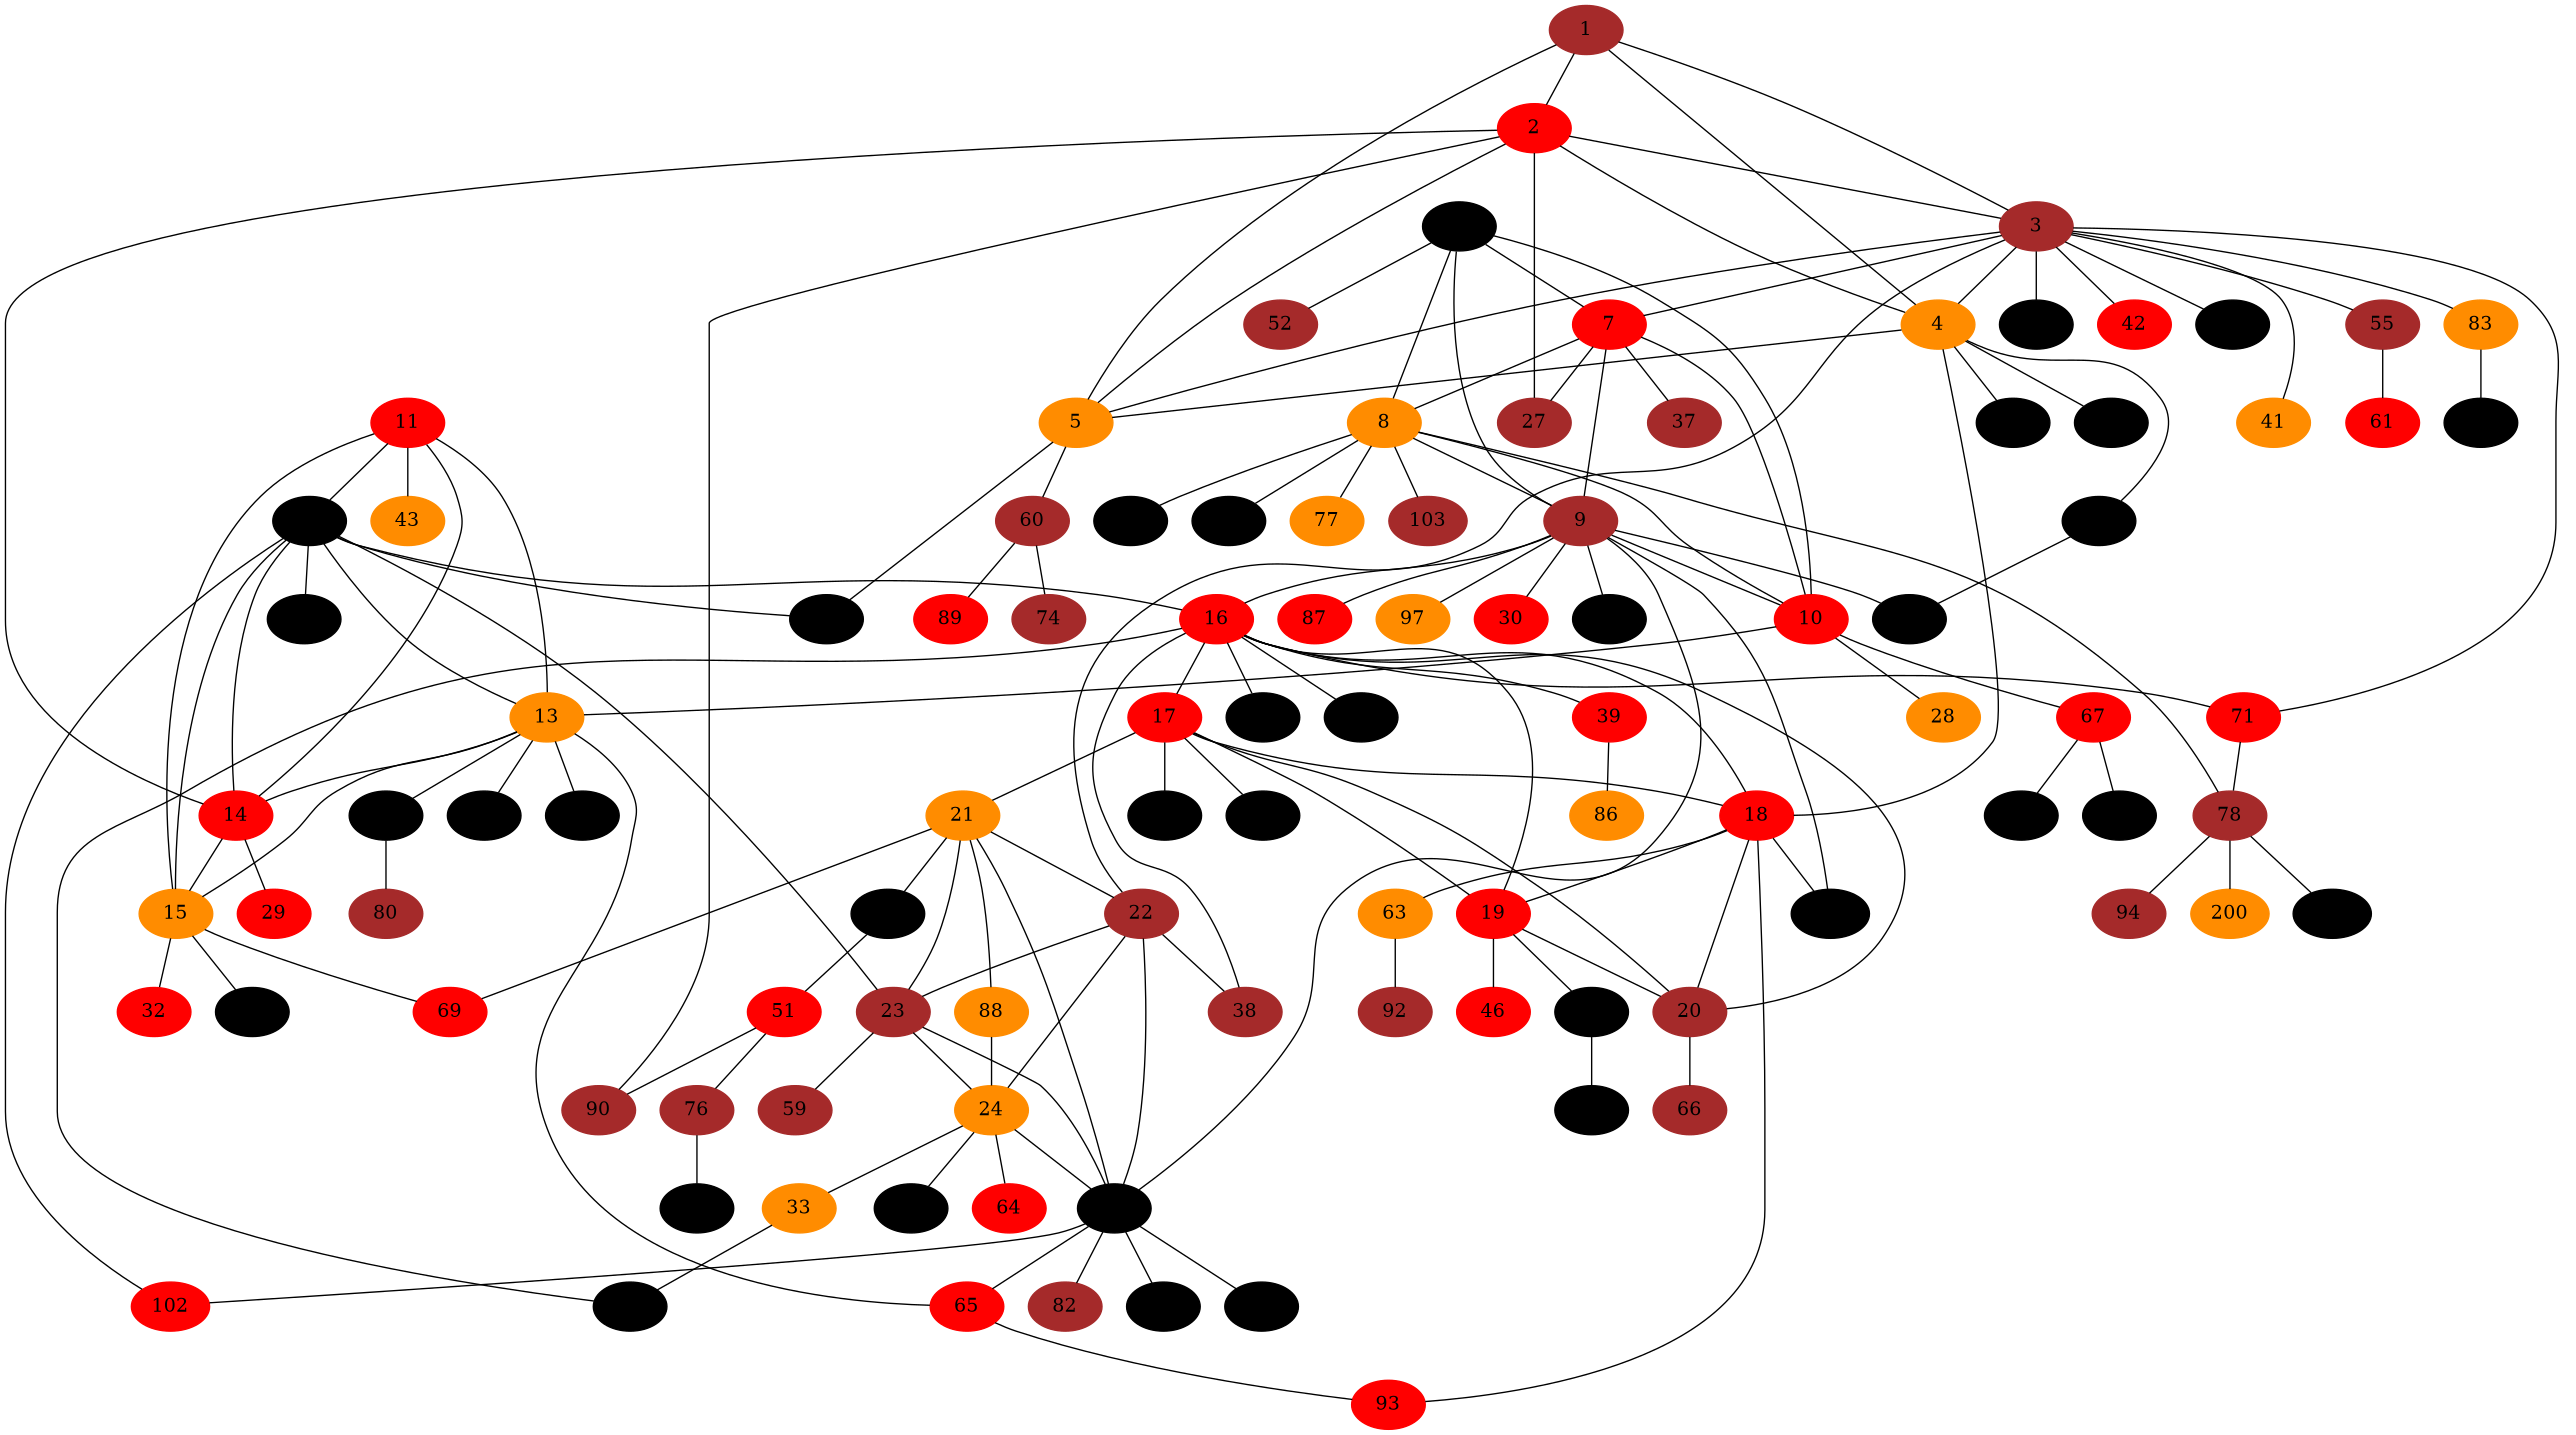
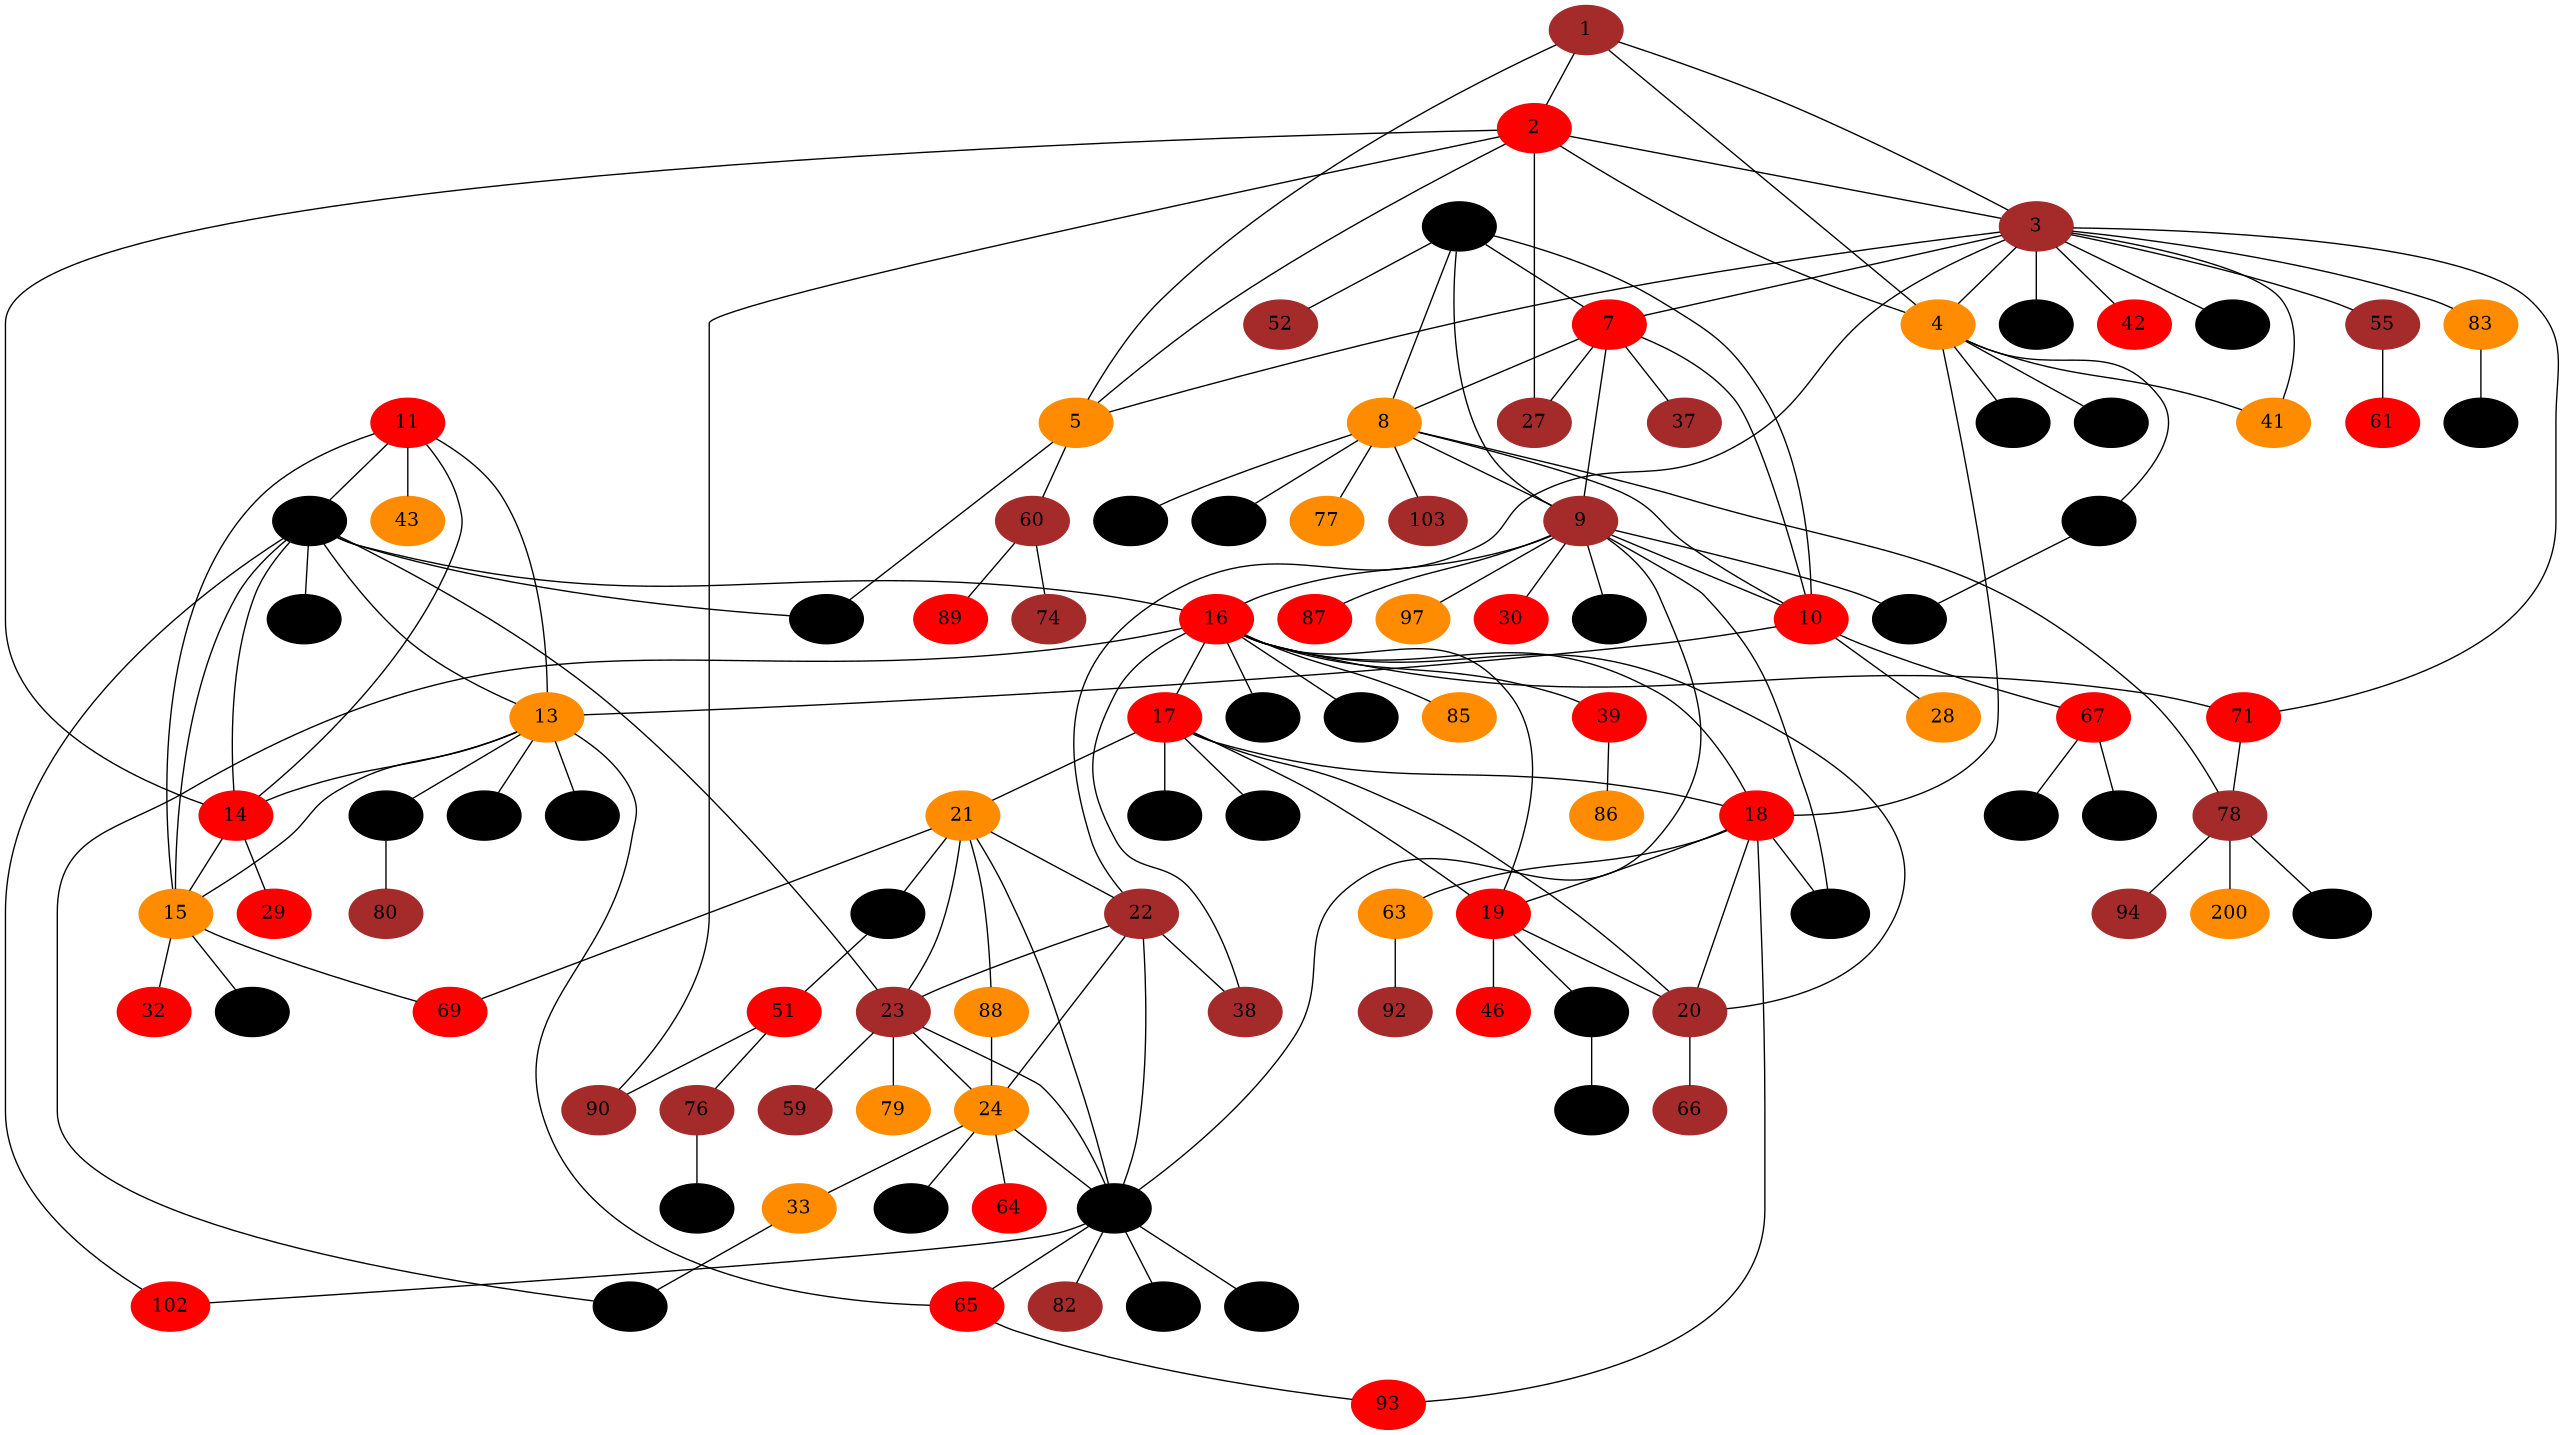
edge "4" -- "5": now "4" -- "41"
node "85": added
node "79": added
